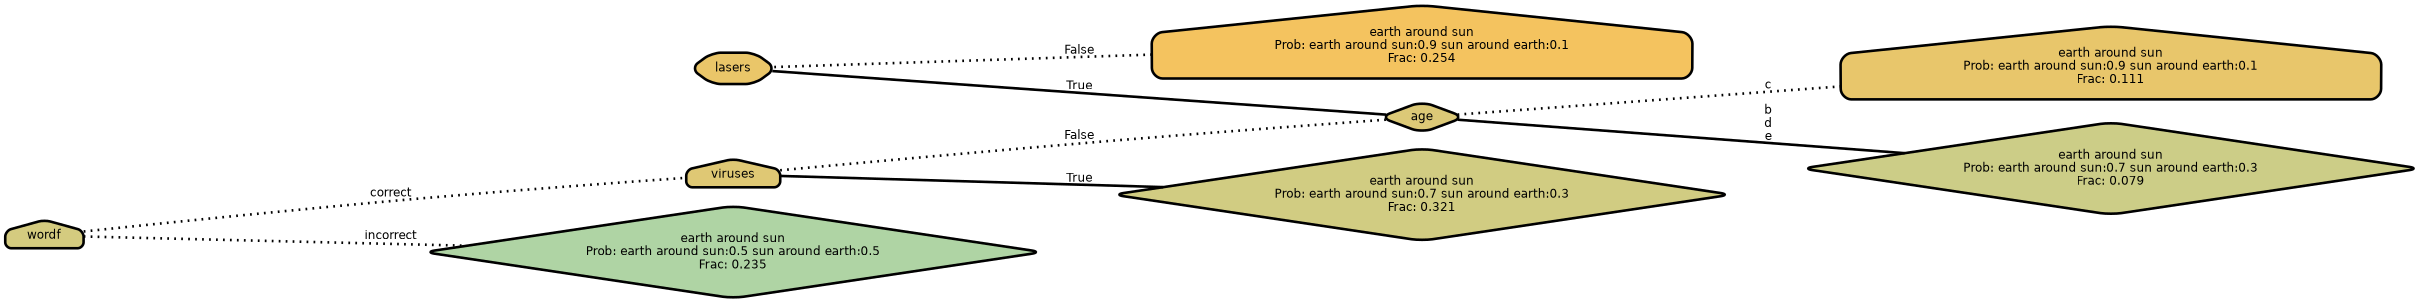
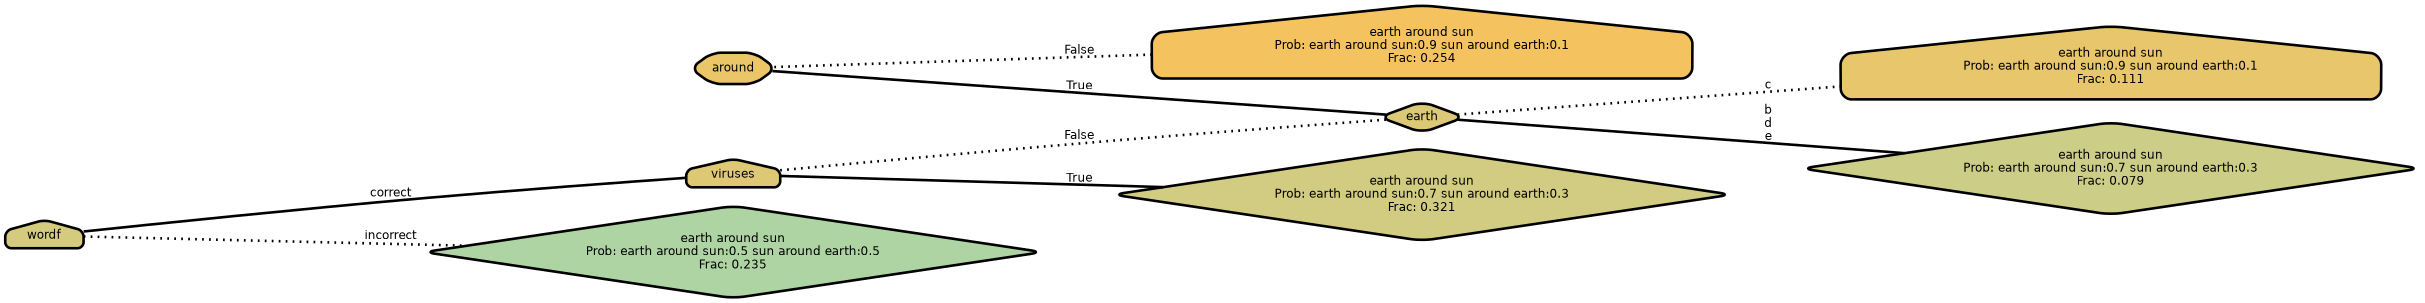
node "lasers": label "lasers" -> "around"
node "age": label "age" -> "earth"
edge "viruses" -- "wordf": style dotted -> bold
